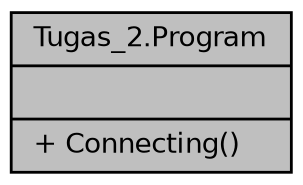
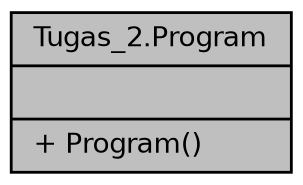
node "Tugas_2.Program": text "+ Connecting()" -> "+ Program()"
